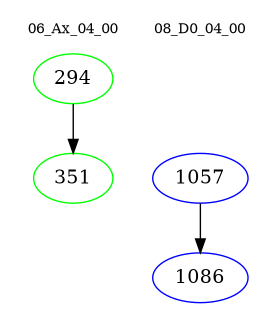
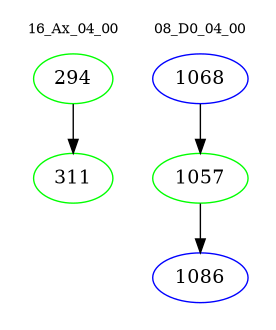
cluster "06_Ax_04_00": label "06_Ax_04_00" -> "16_Ax_04_00"
node "1068": added
node "351": label "351" -> "311"
node "1057": color blue -> green
